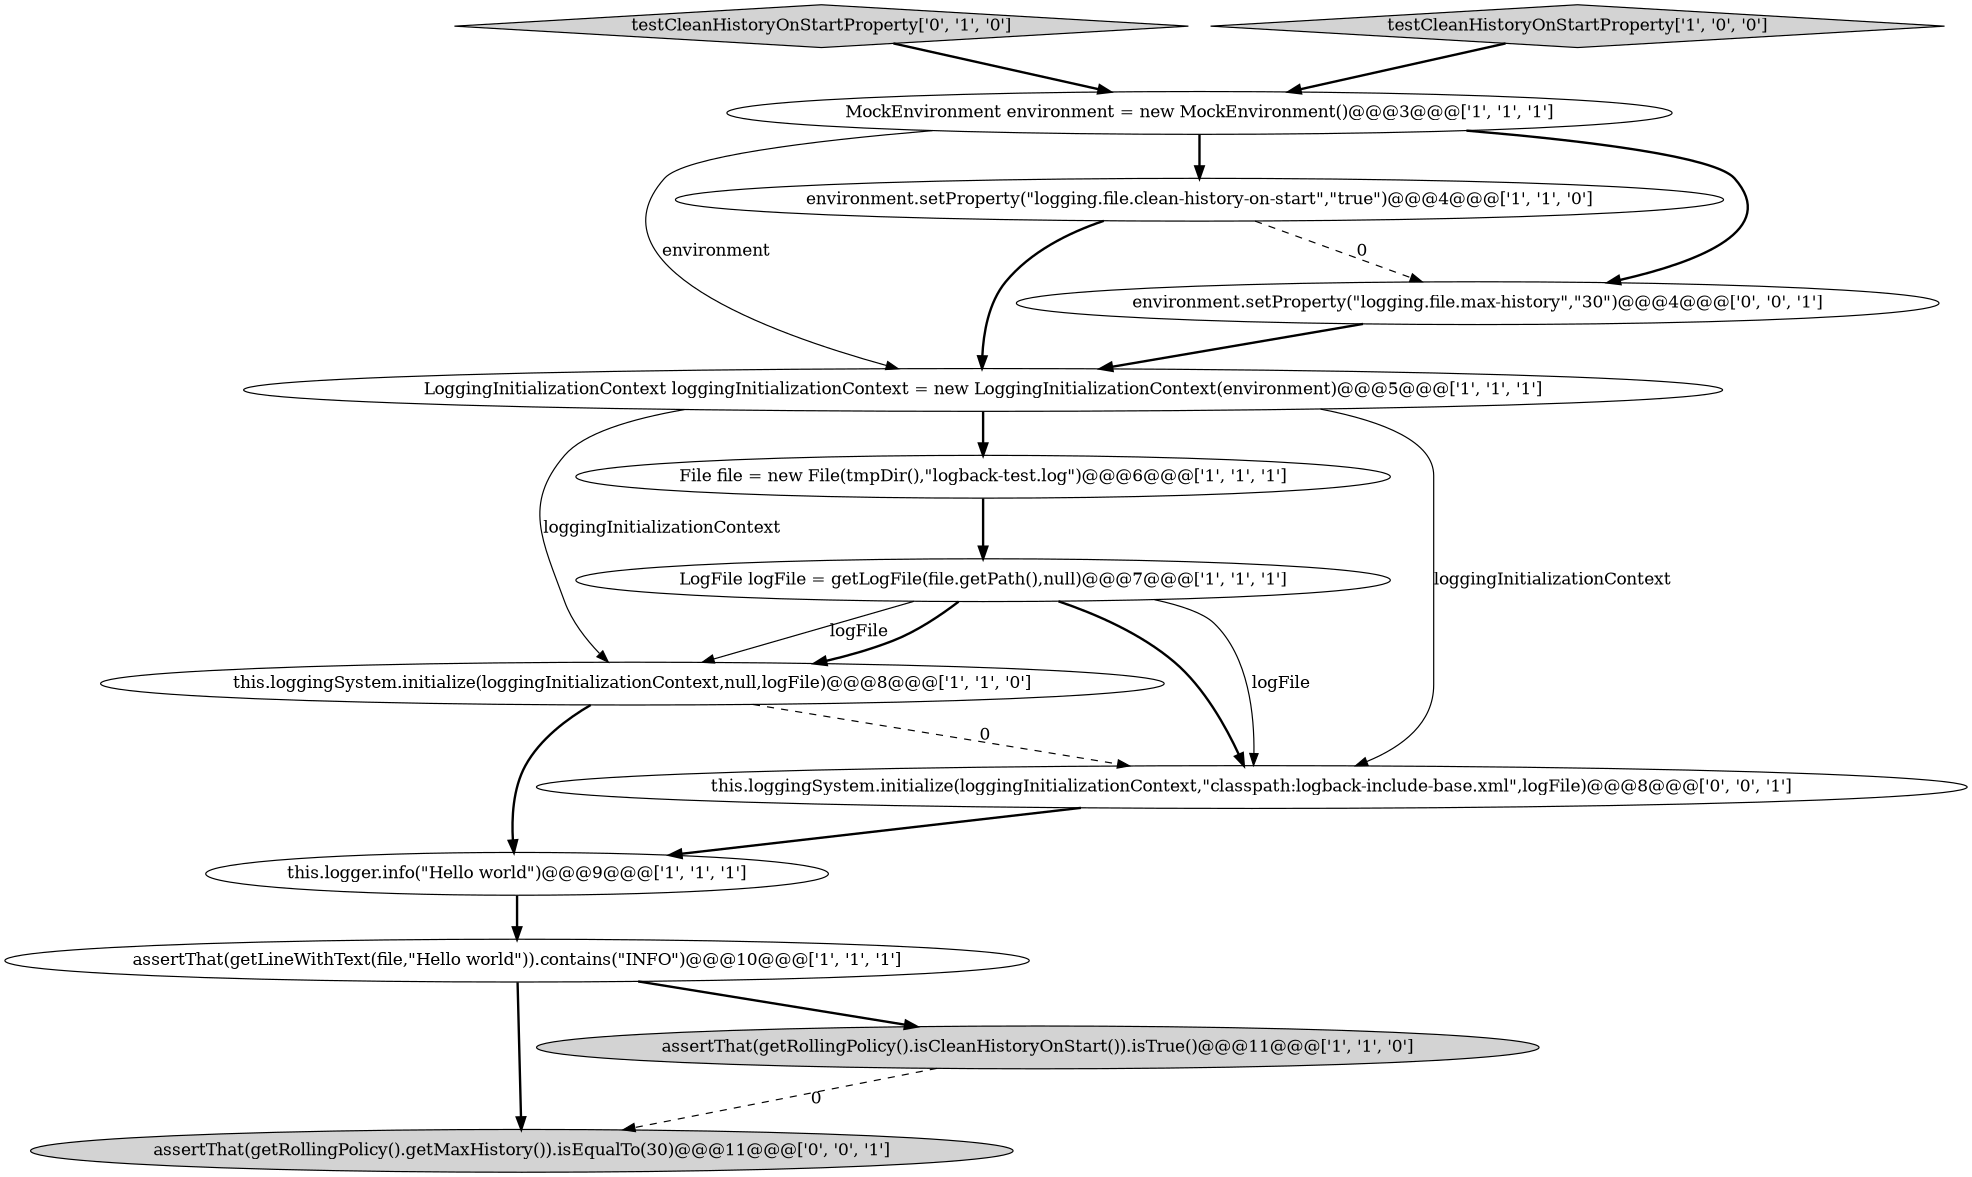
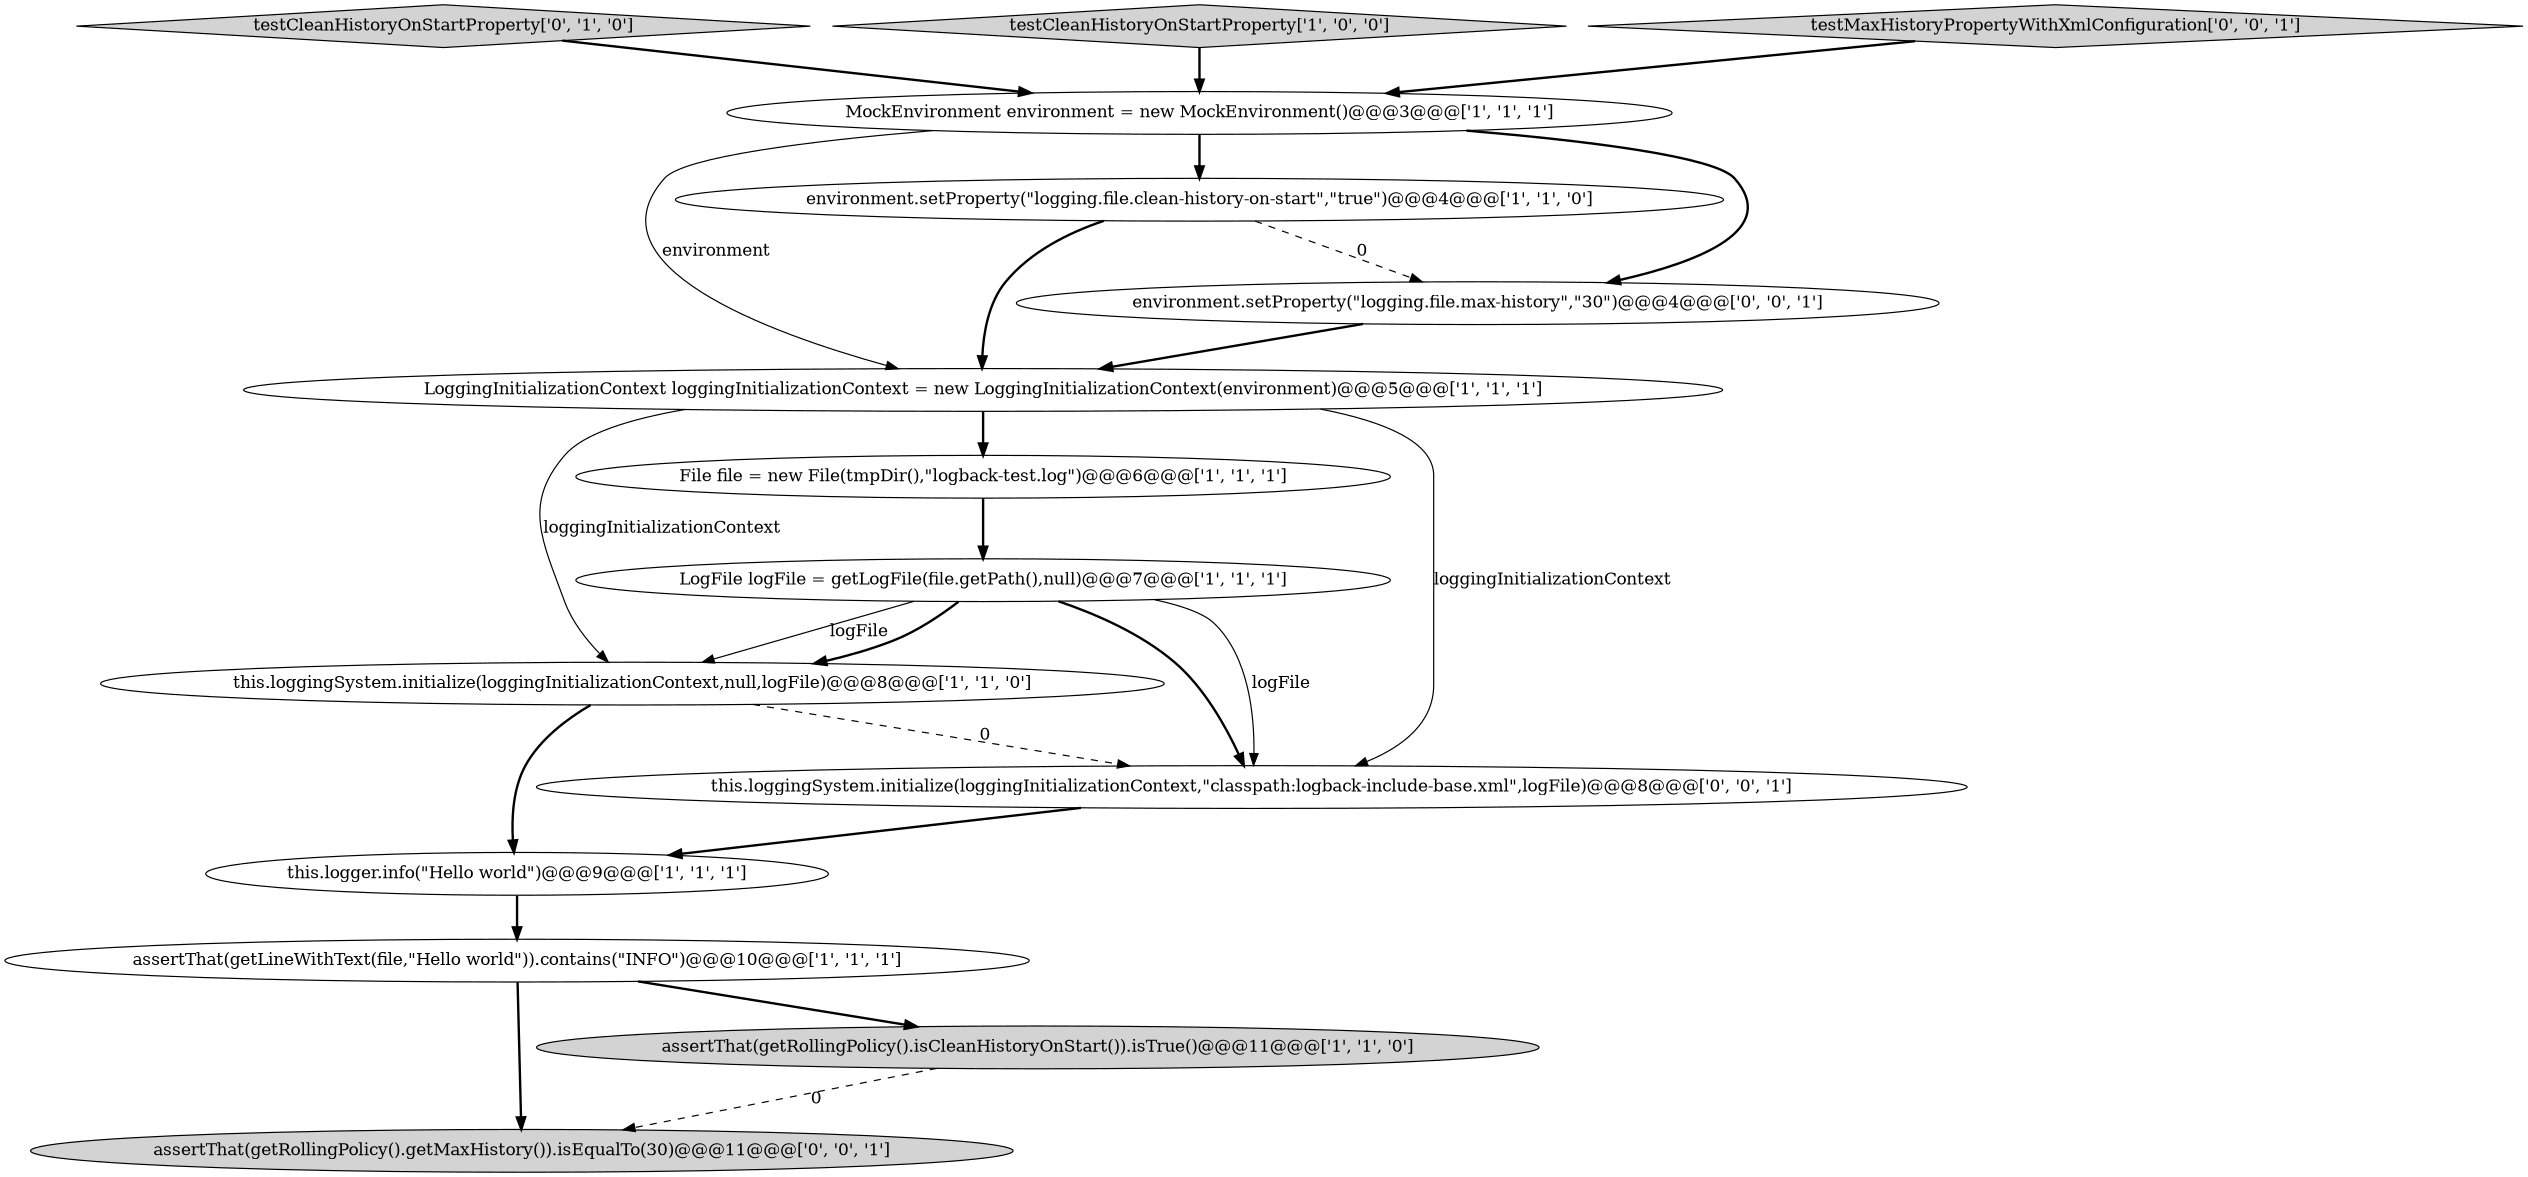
node "testMaxHistoryPropertyWithXmlConfiguration['0', '0', '1']": added
